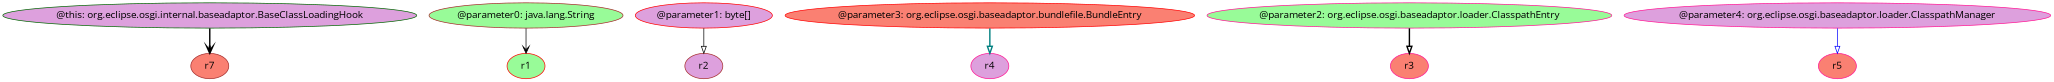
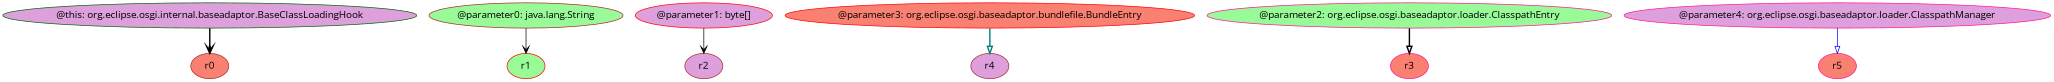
edge "@parameter1: byte[]" -> "r2": arrowhead onormal -> vee
node "r7": label "r7" -> "r0"
node "r4": color deeppink -> brown
